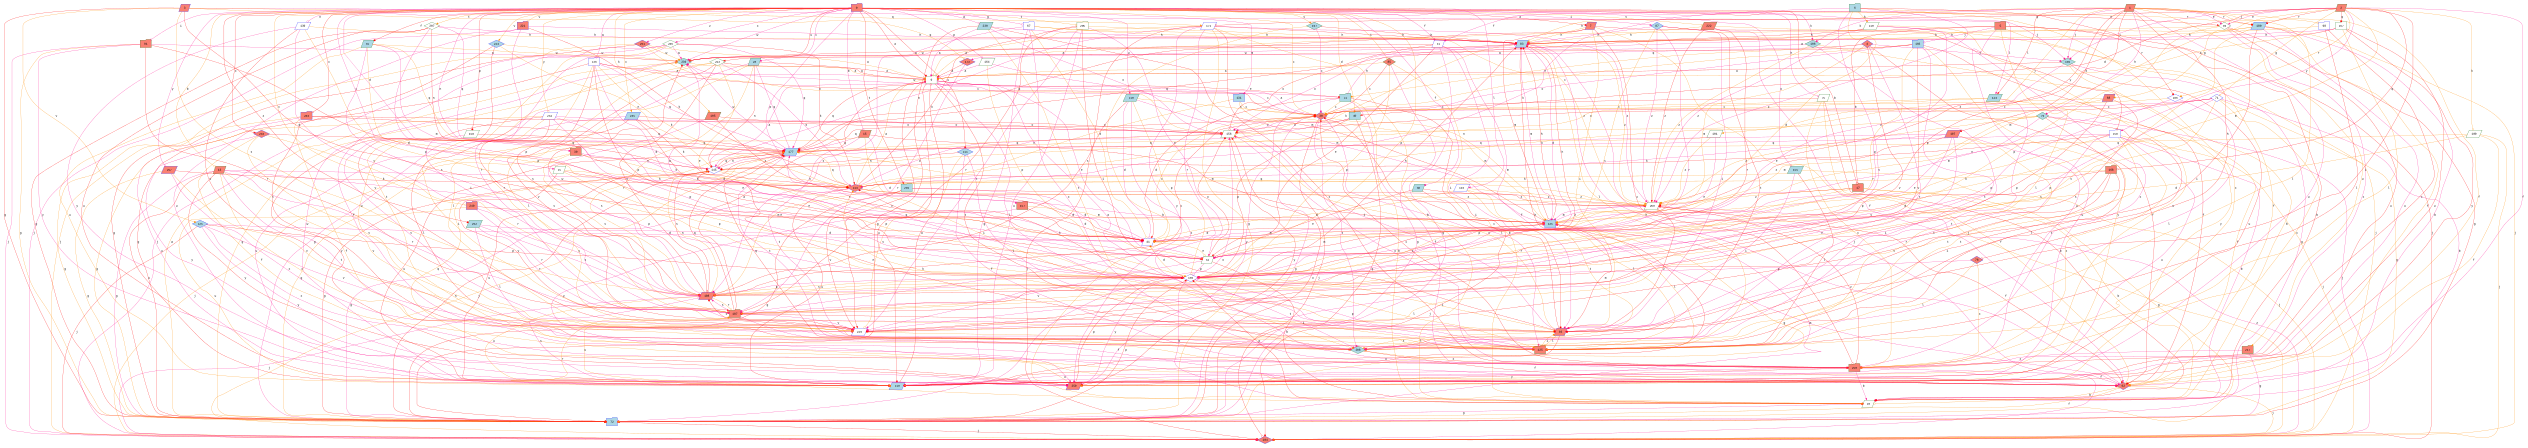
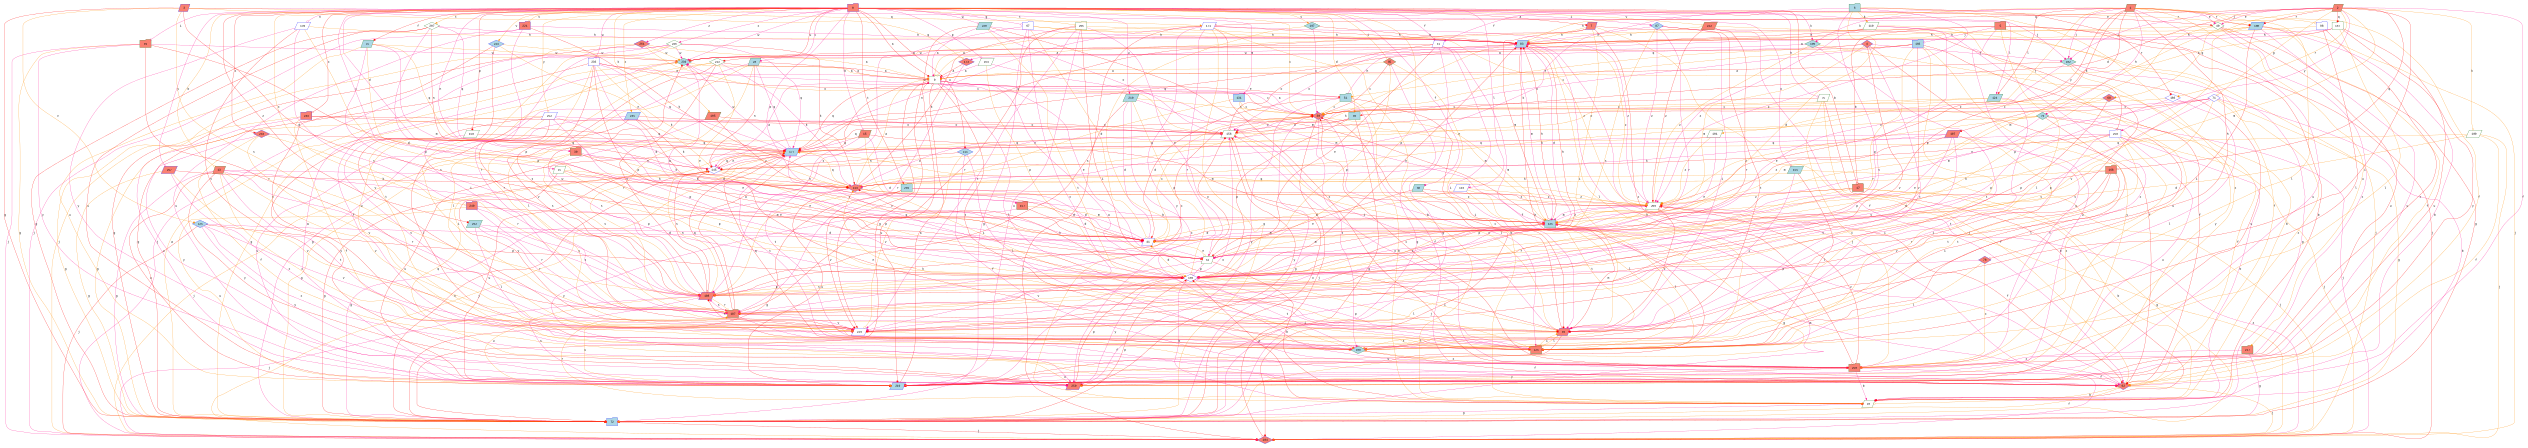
node "68": shape parallelogram -> diamond
node "135": color blue -> darkgreen
edge "103" -> "208": color deeppink -> darkorange
